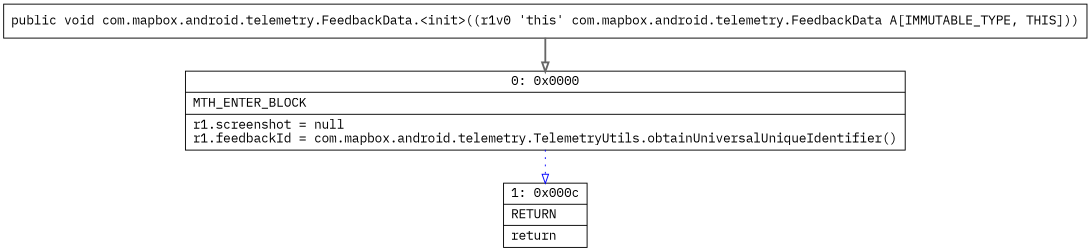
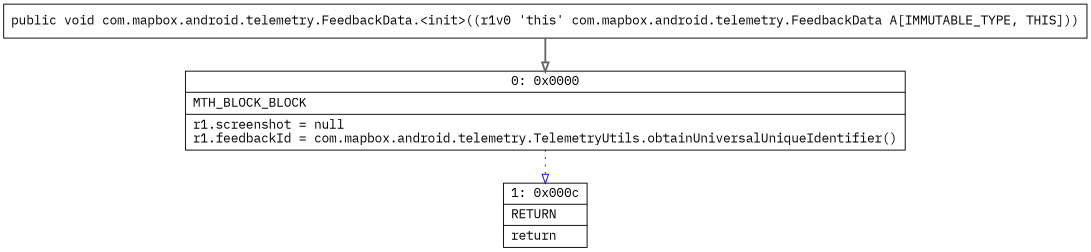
node "0: 0x0000": text "MTH_ENTER_BLOCK" -> "MTH_BLOCK_BLOCK"
